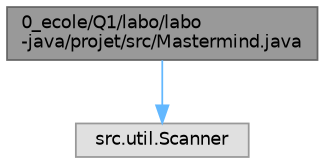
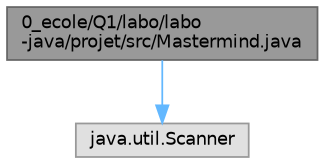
node "src.util.Scanner": label "src.util.Scanner" -> "java.util.Scanner"
